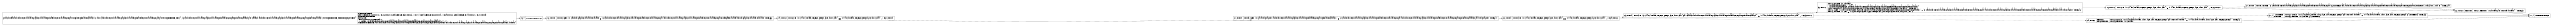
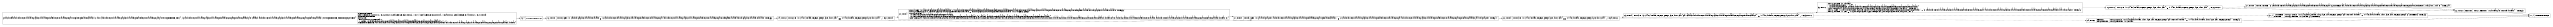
node "20: 0x0004": added
